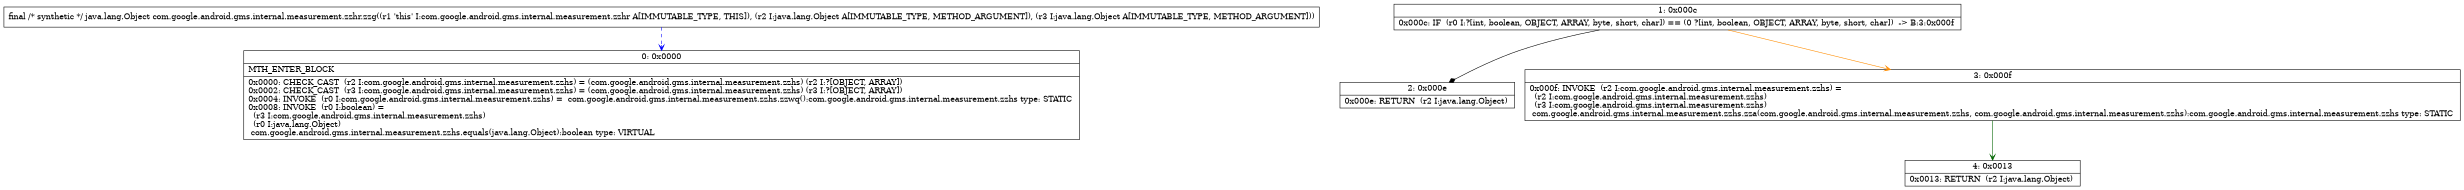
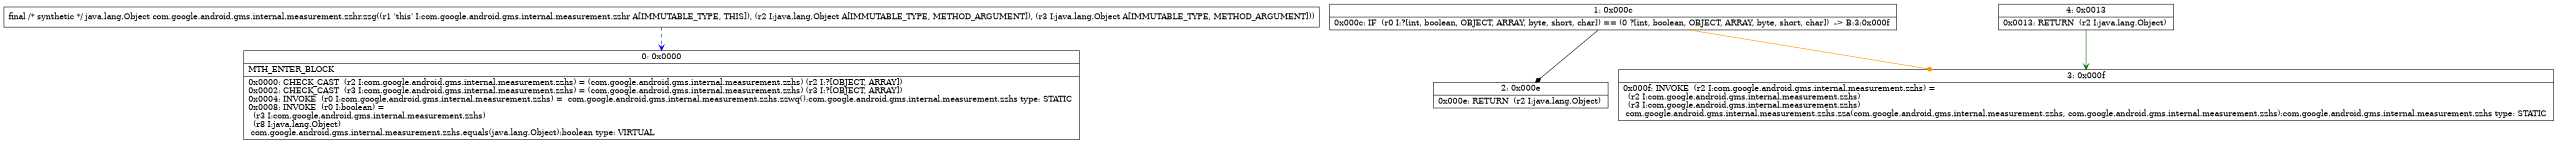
edge "1: 0x000c" -> "3: 0x000f": arrowhead vee -> diamond
node "0: 0x0000": text "(r0 I:java.lang.Object)" -> "(r8 I:java.lang.Object)"
edge "3: 0x000f" -> "4: 0x0013": reversed
